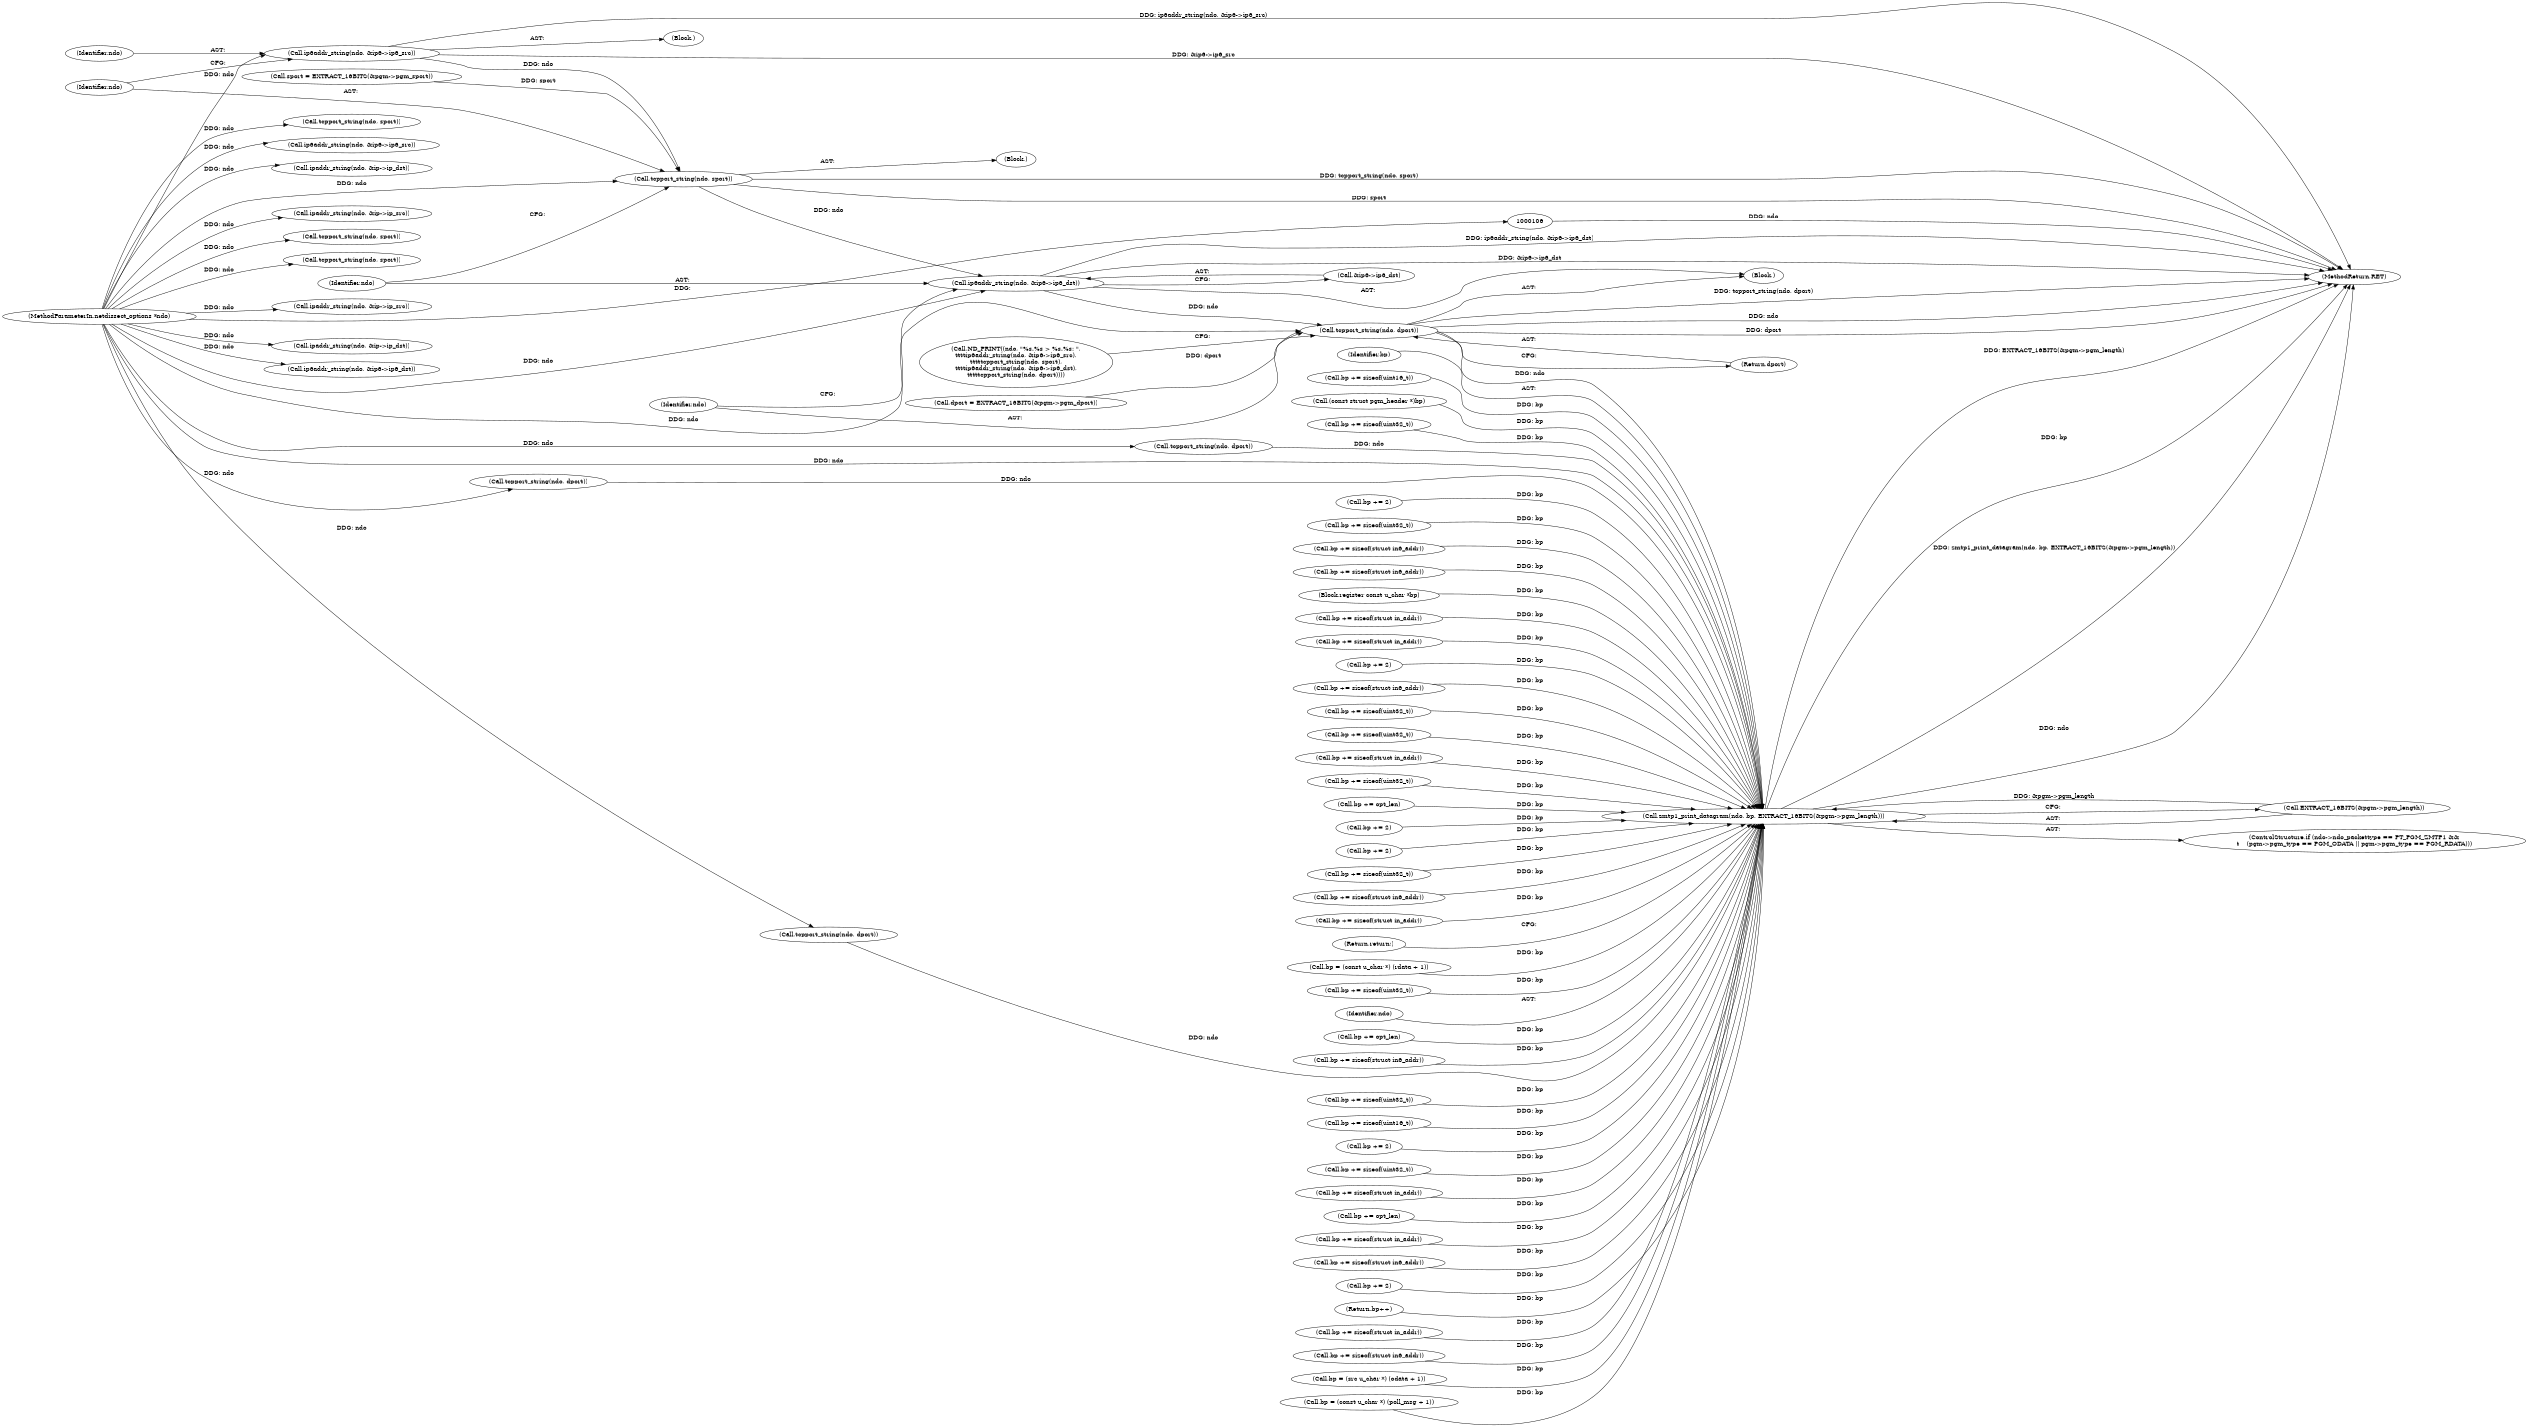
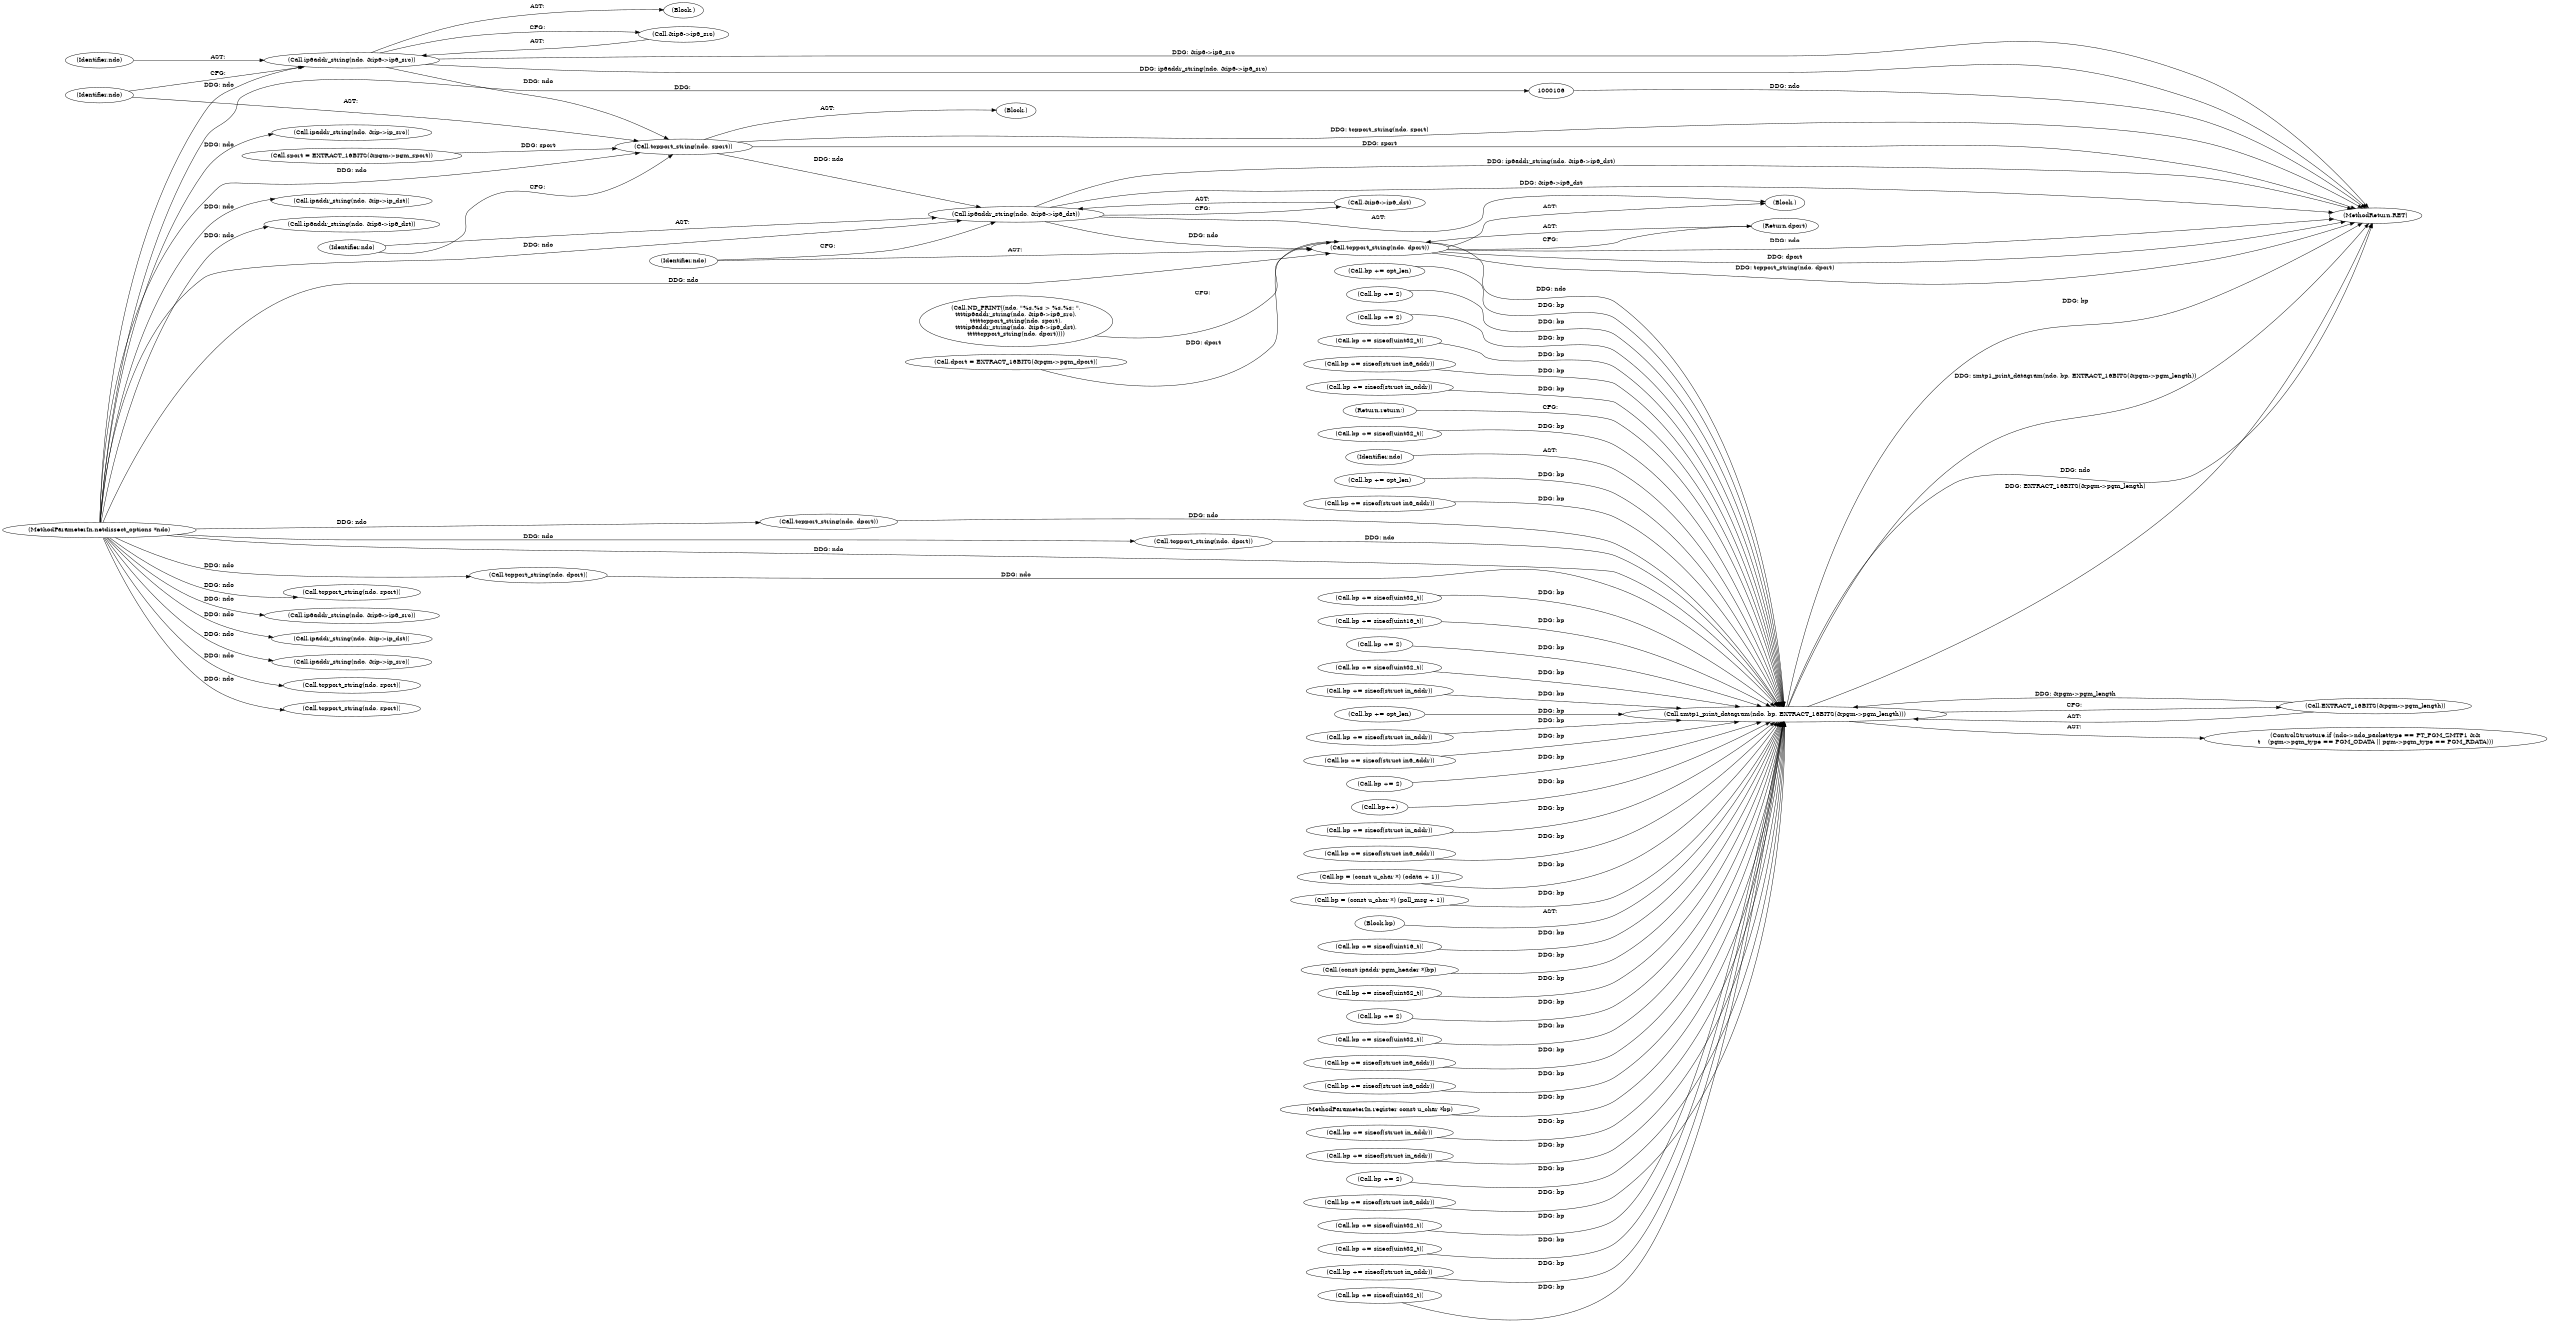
node "(Call,&ip6->ip6_src)": added
node "(Identifier,bp)": label "(Identifier,bp)" -> "(Block,bp)"
node "(Call,(const struct pgm_header *)bp)": label "(Call,(const struct pgm_header *)bp)" -> "(Call,(const ipaddr pgm_header *)bp)"
node "(Block,register const u_char *bp)": label "(Block,register const u_char *bp)" -> "(MethodParameterIn,register const u_char *bp)"
node "(Call,bp = (const u_char *) (rdata + 1))": removed
node "(Return,bp++)": label "(Return,bp++)" -> "(Call,bp++)"
node "(Call,bp = (src u_char *) (odata + 1))": label "(Call,bp = (src u_char *) (odata + 1))" -> "(Call,bp = (const u_char *) (odata + 1))"
